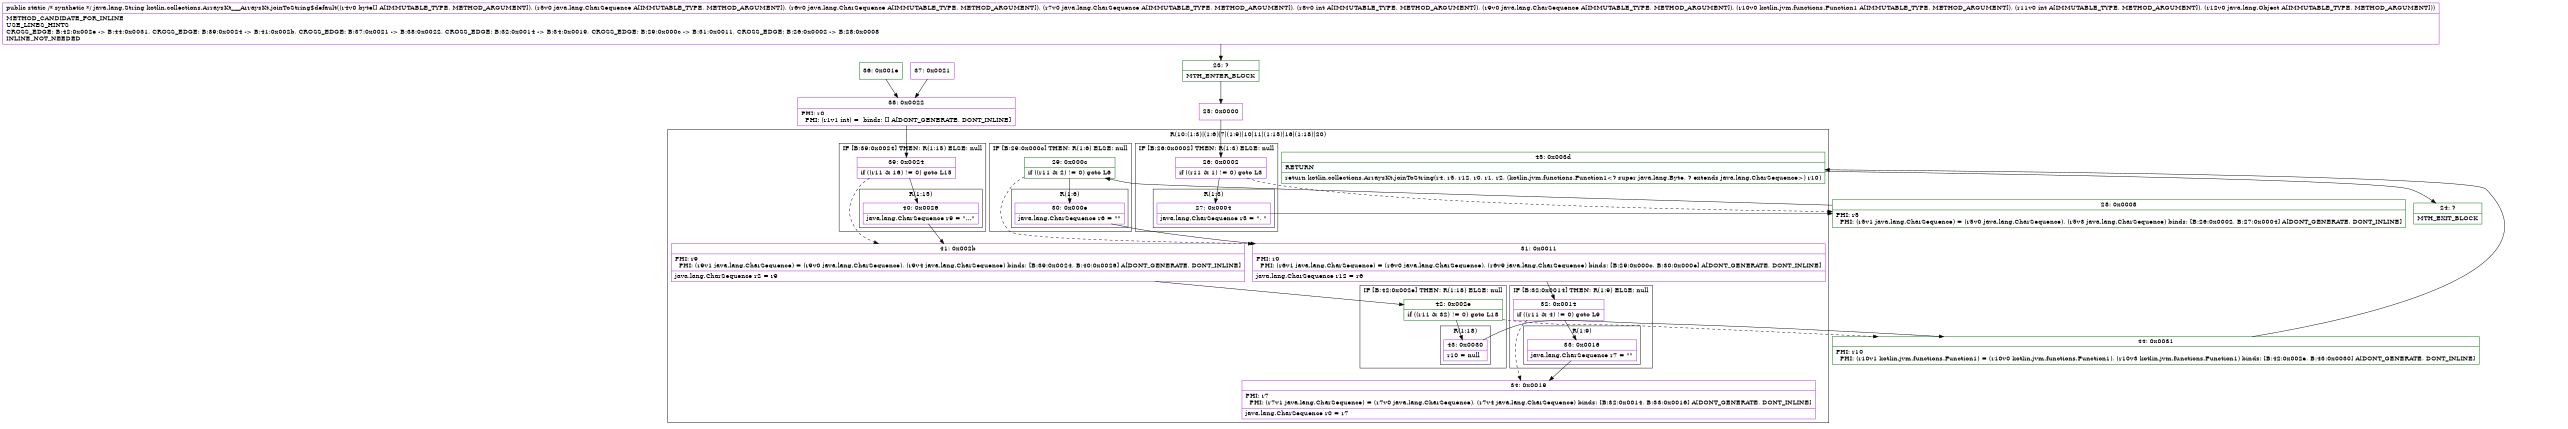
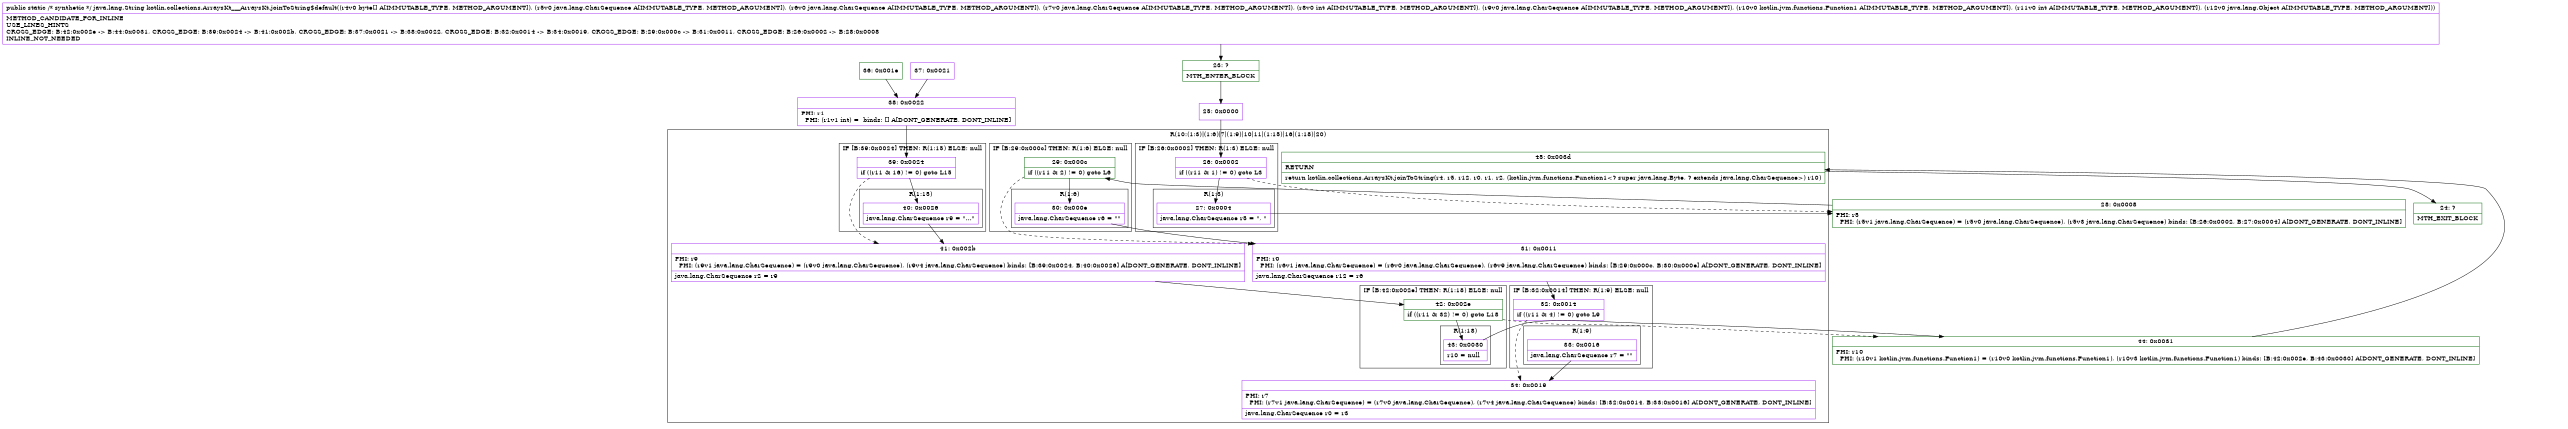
node "38: 0x0022": text "PHI: r0" -> "PHI: r1"
edge "32: 0x0014" -> "33: 0x0016": removed
node "34: 0x0019": text "java.lang.CharSequence r0 = r7" -> "java.lang.CharSequence r0 = r3"
